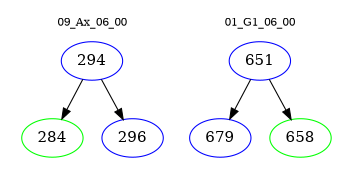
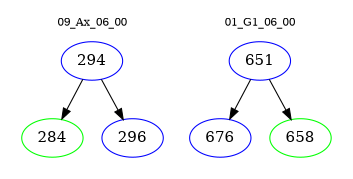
node "679": label "679" -> "676"
